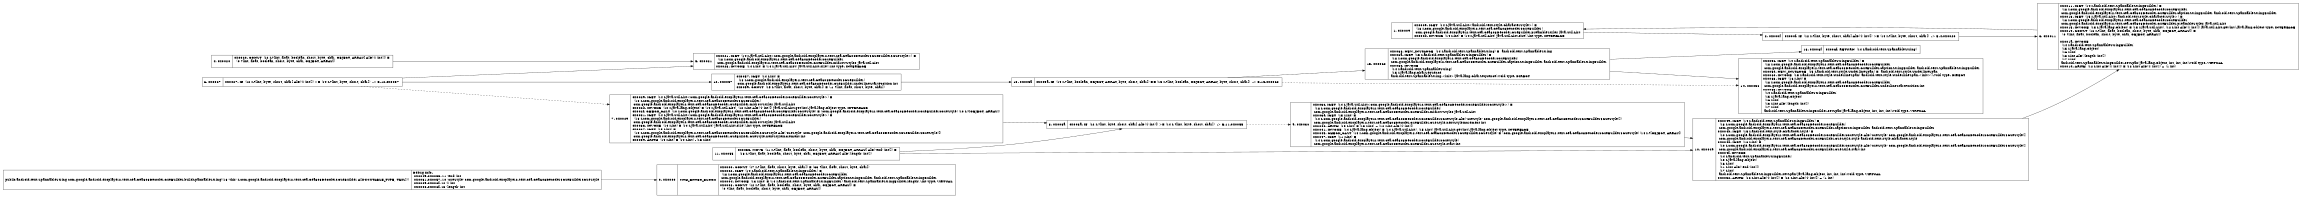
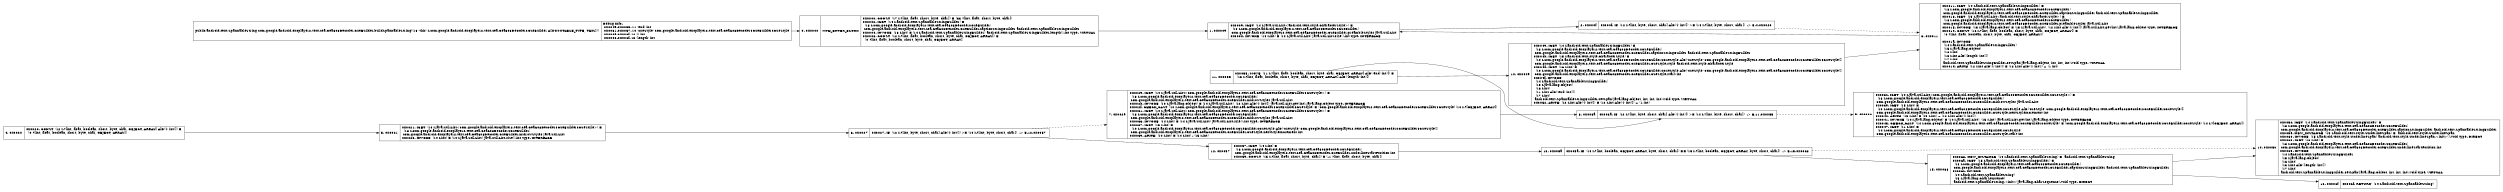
edge "0: 0x0000" -> "1: 0x0009": added
edge "2: 0x000f" -> "3: 0x0011": style solid -> dashed
edge "6: 0x0027" -> "5: 0x0021": reversed
edge "9: 0x003c" -> "10: 0x0049": removed
